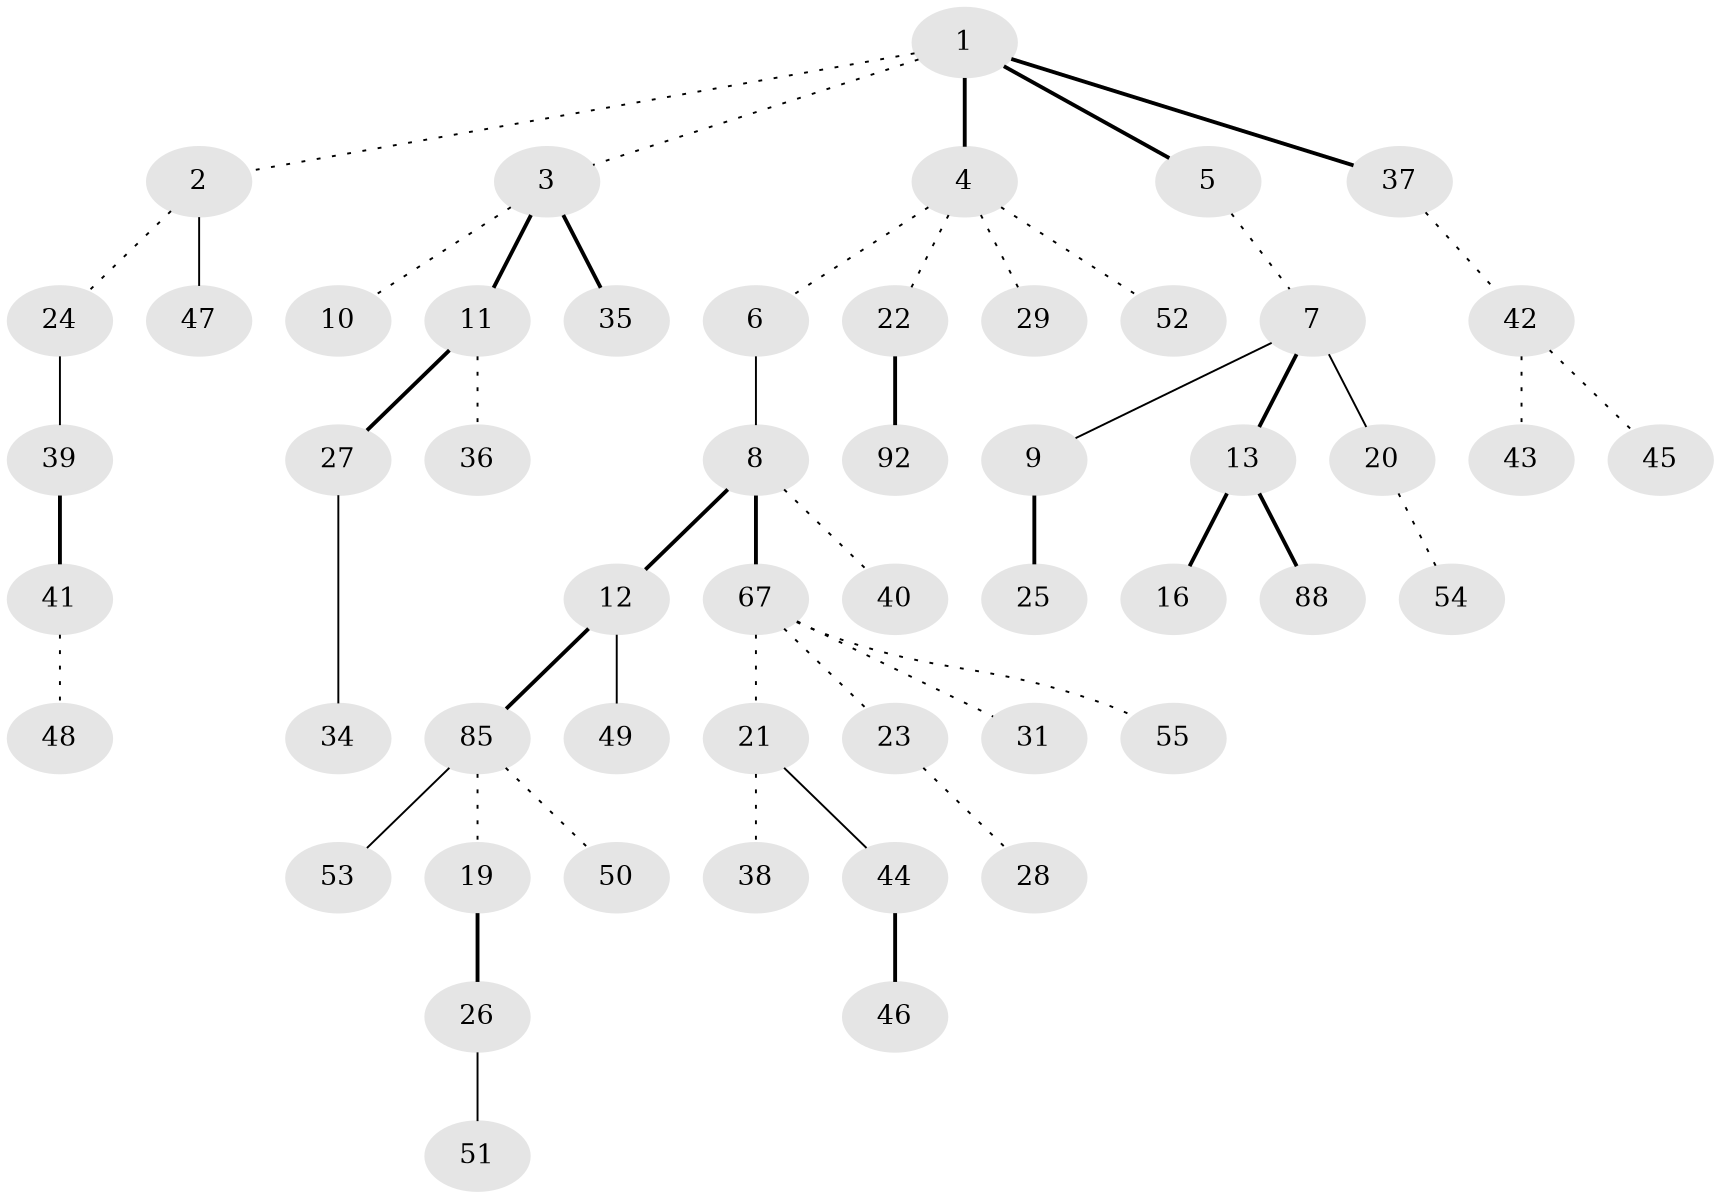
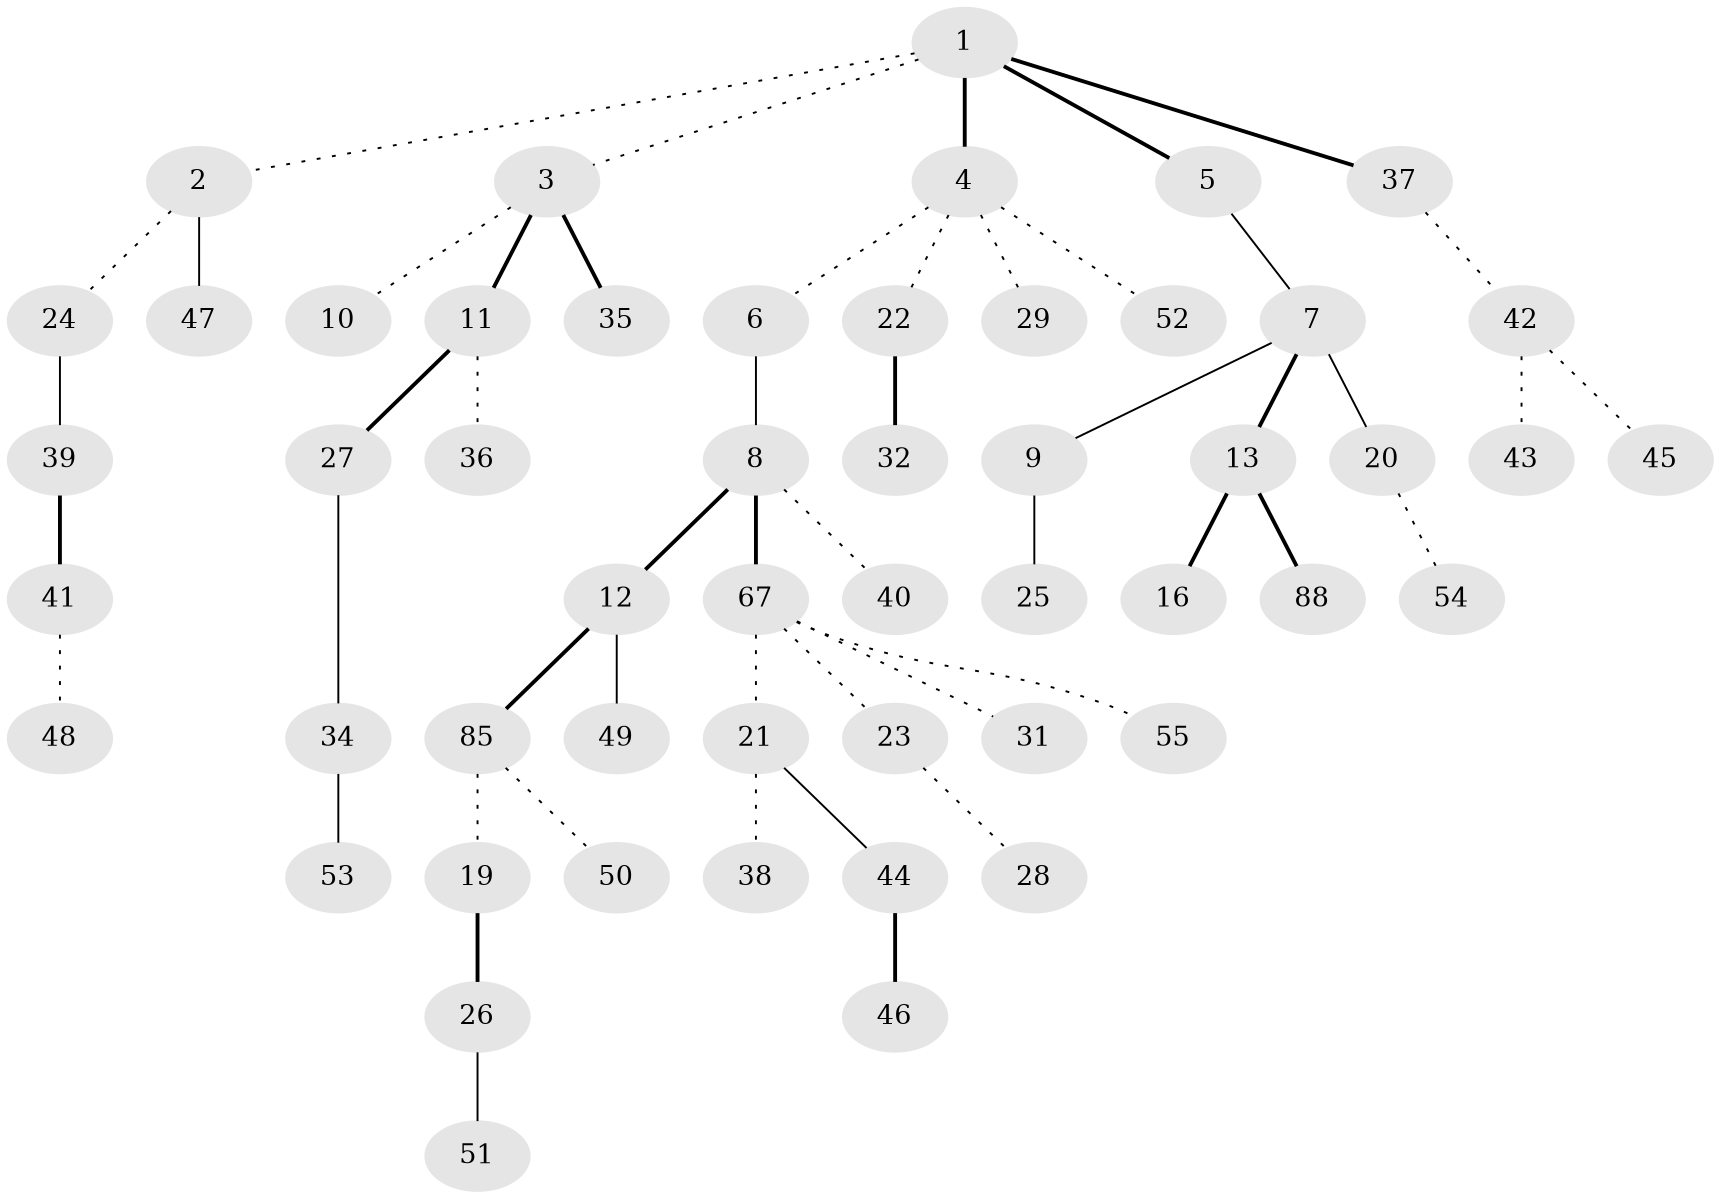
edge "5" -- "7": style dotted -> solid
node "92": label "92" -> "32"
edge "9" -- "25": style bold -> solid
edge "85" -- "53": now "34" -- "53"
